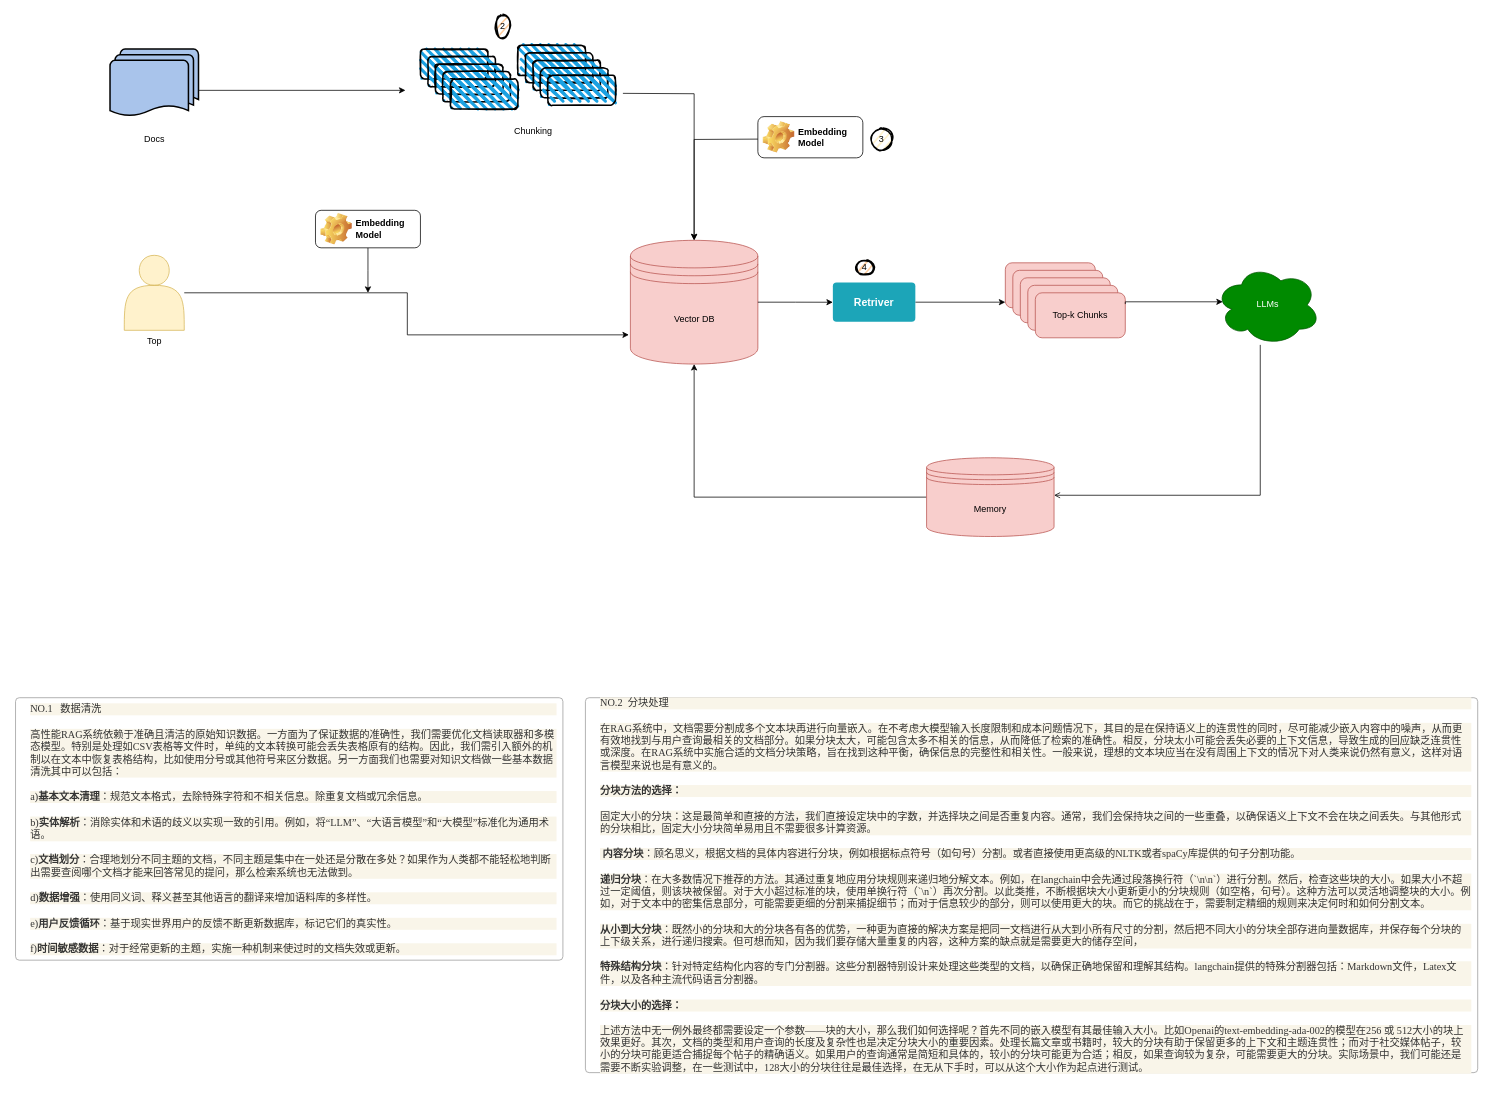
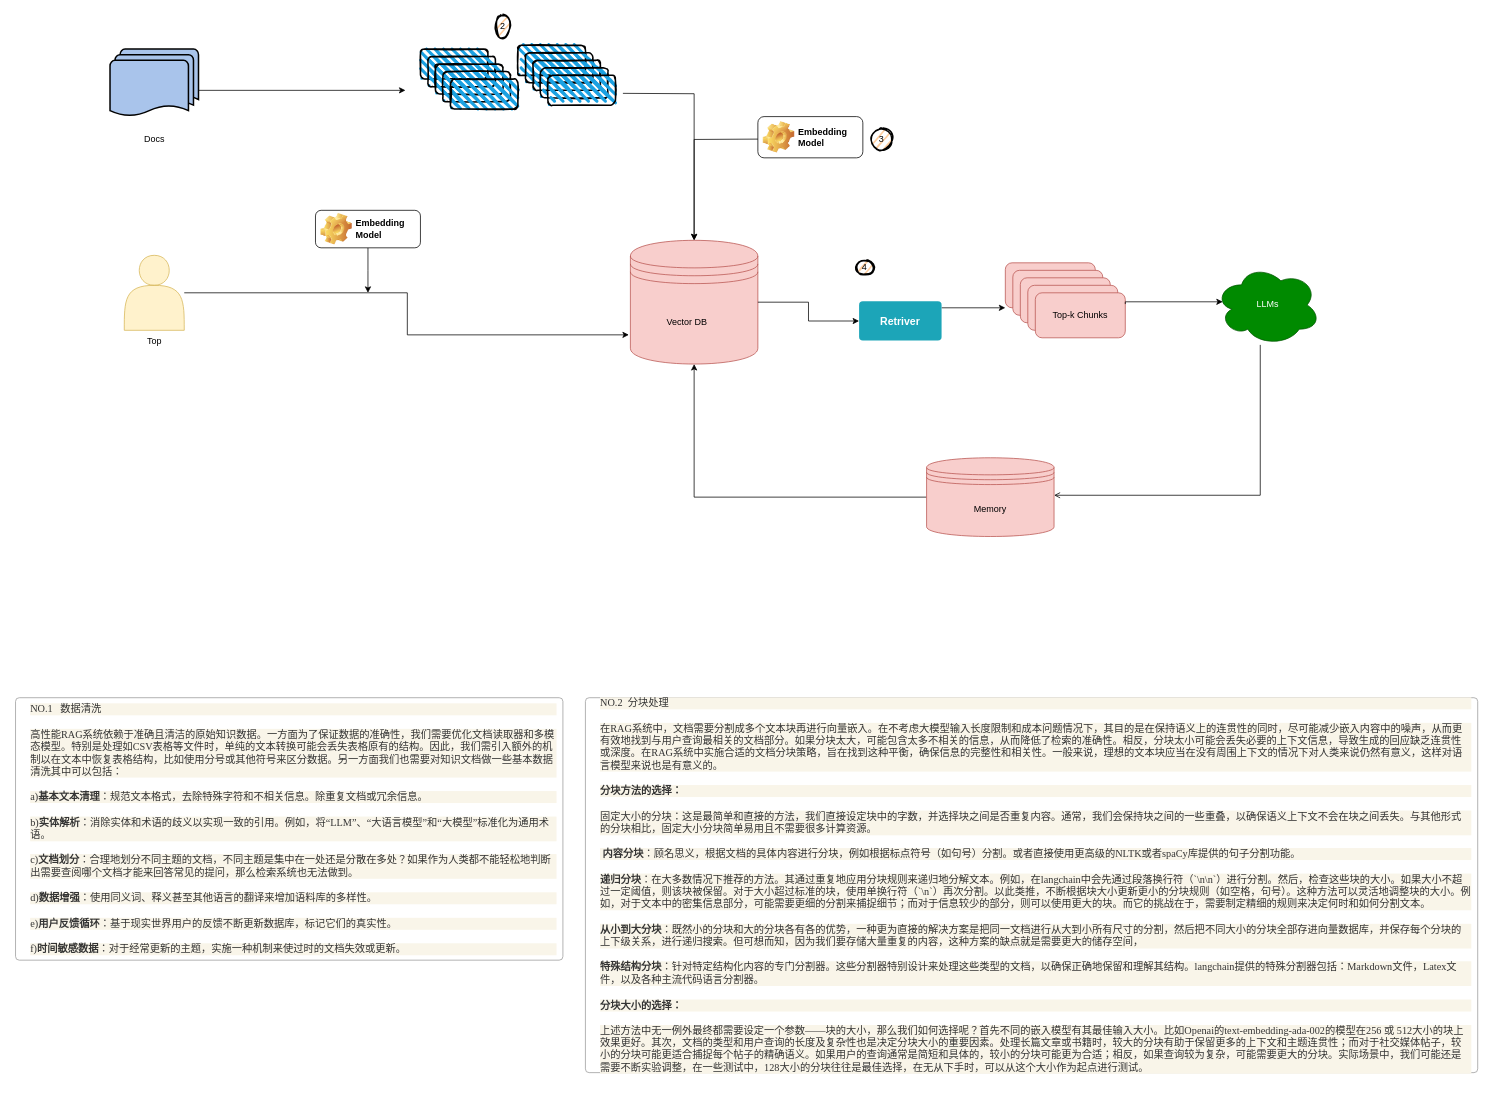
node "Chunking": removed
node "3": fillcolor #fff2cc -> #ffce9f
node "Retriver": moved (874, 302) -> (900, 321)
node "Vector DB": moved (694, 319) -> (687, 323)
